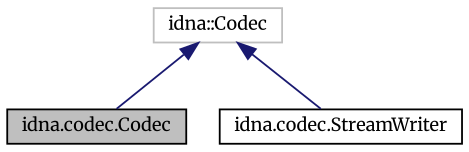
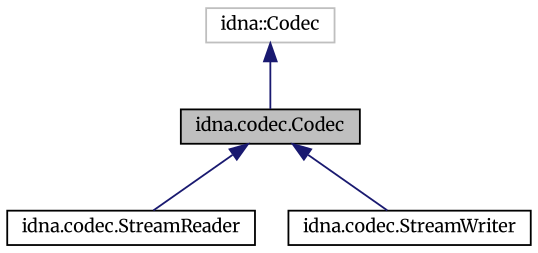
edge "idna.codec.StreamWriter" -> "idna::Codec": now "idna.codec.StreamWriter" -> "idna.codec.Codec"
node "idna.codec.StreamReader": added
